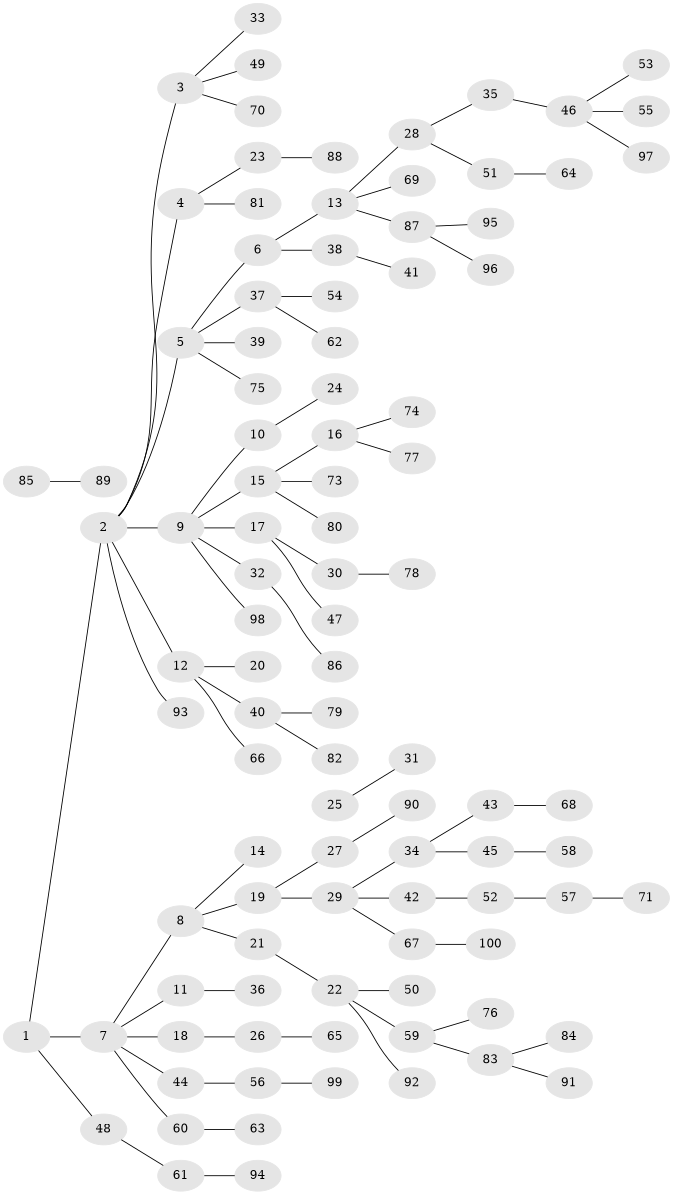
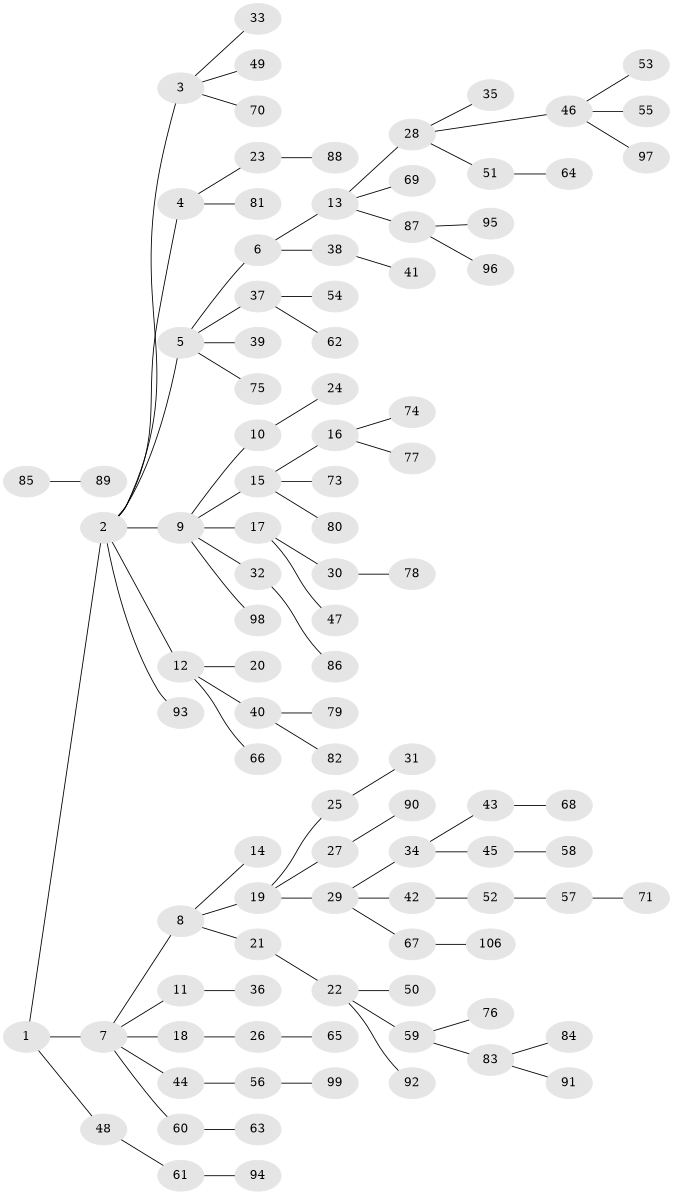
edge "35" -- "46": now "28" -- "46"
edge "25" -- "19": added
node "100": label "100" -> "106"
